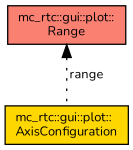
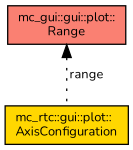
node "mc_rtc::gui::plot:: Range": label "mc_rtc::gui::plot:: Range" -> "mc_gui::gui::plot:: Range"
